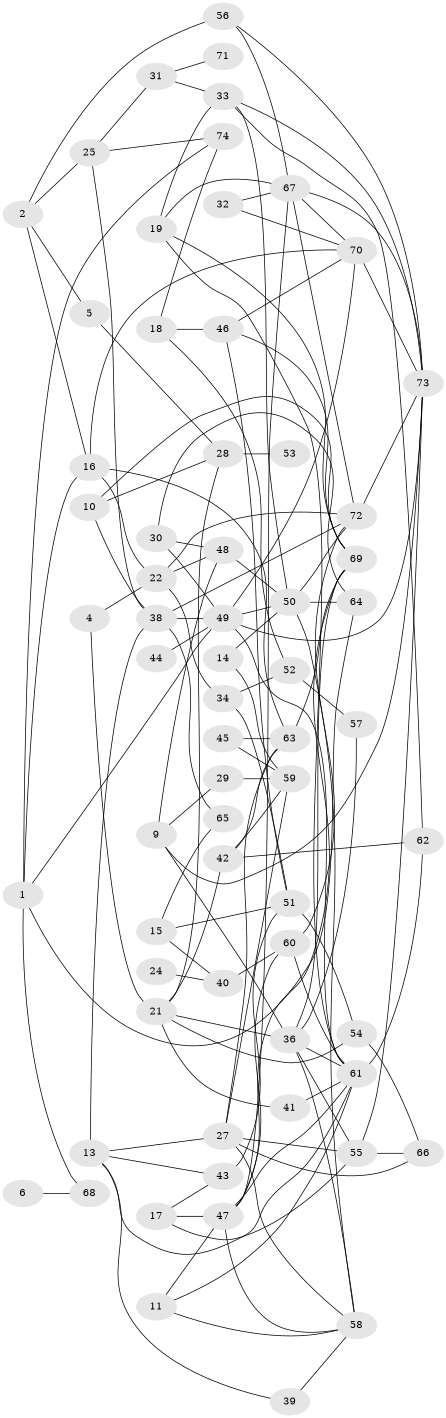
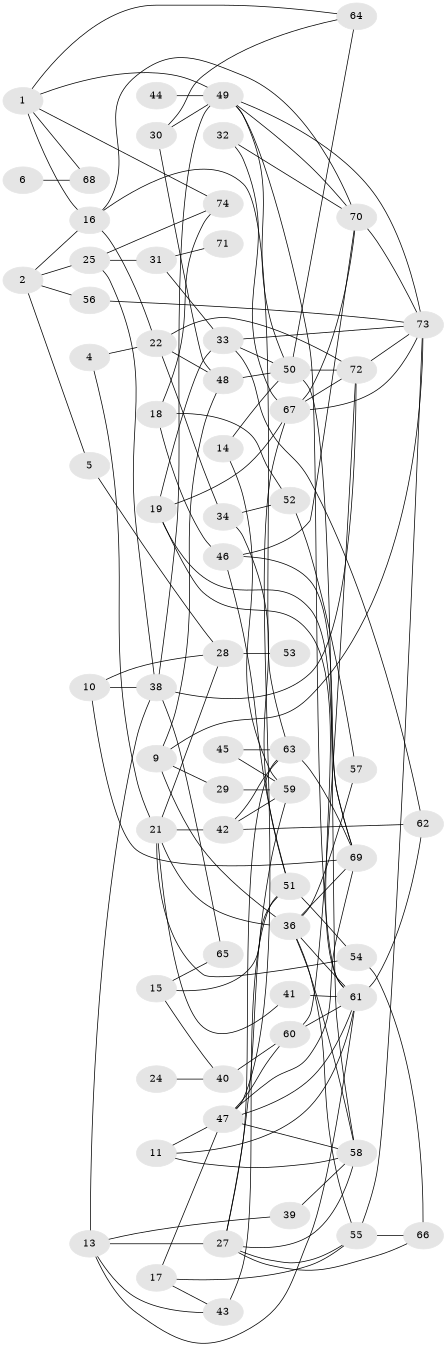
edge "56" -- "67": removed
